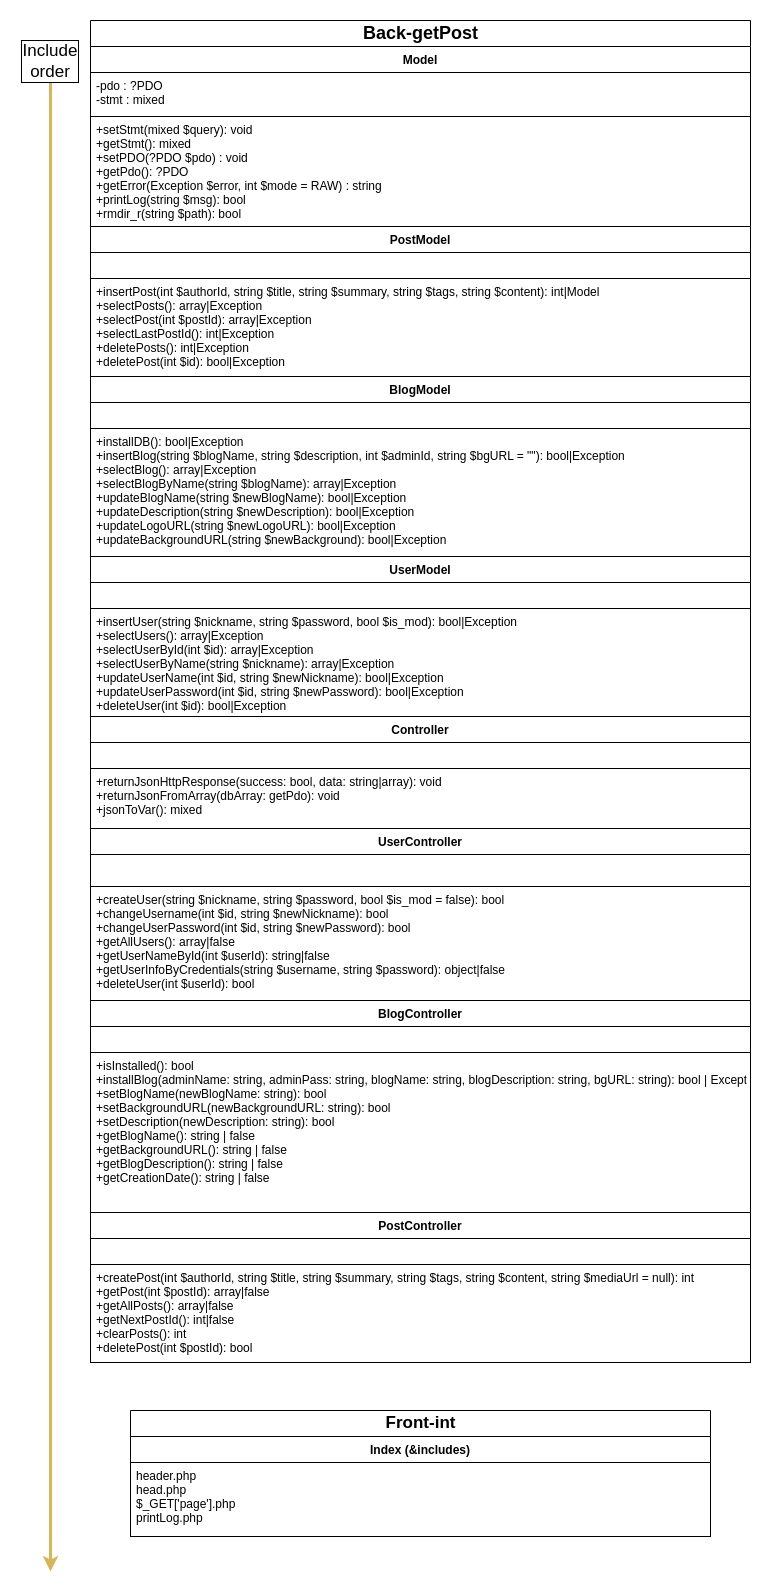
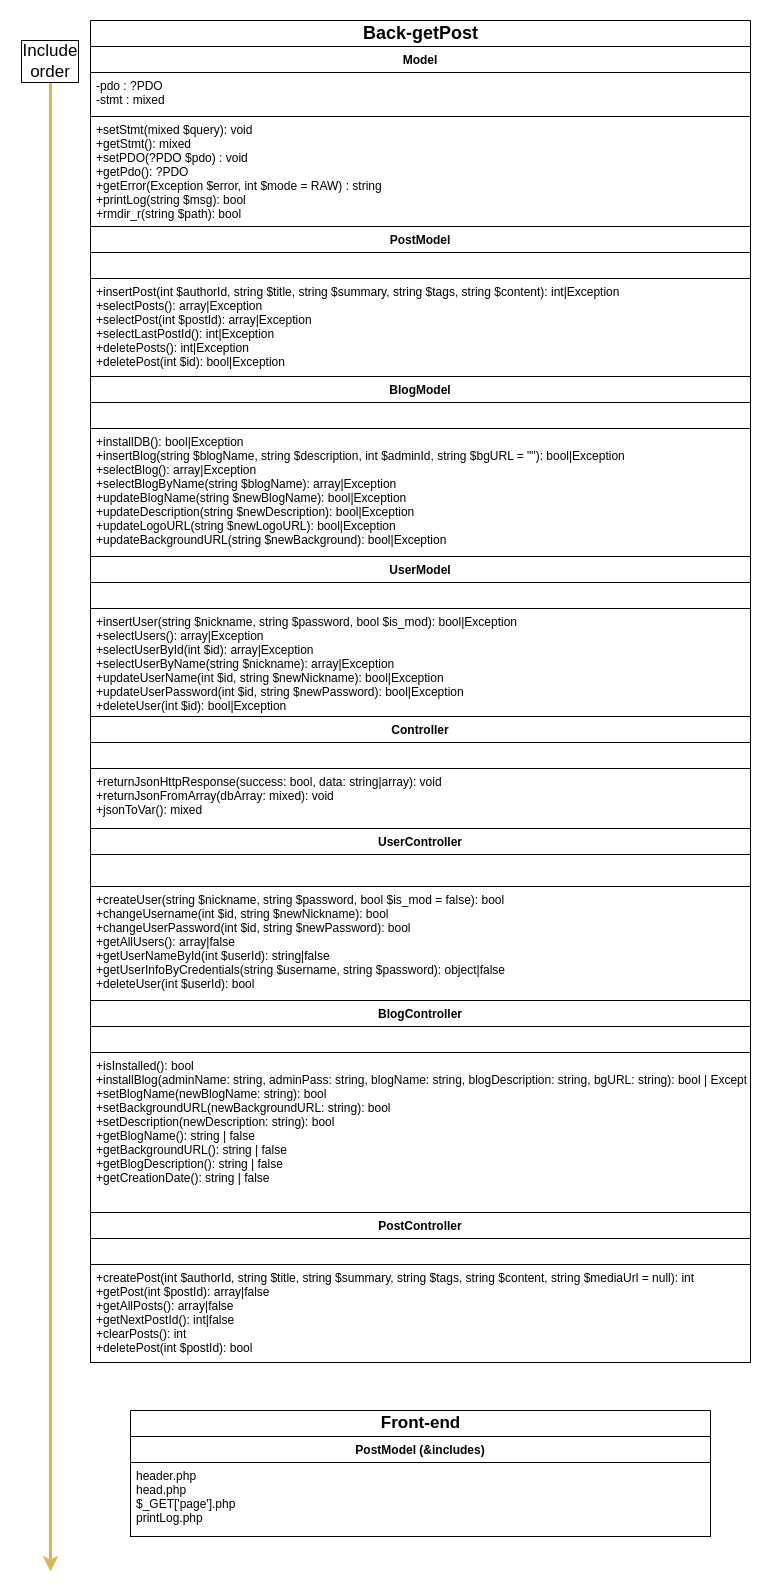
node "+insertPost(int $authorId, string $title, string $summary, string $tags, string $content): int|Model +selectPosts(): array|Exception +selectPost(int $postId): array|Exception +selectLastPostId(): int|Exception +deletePosts(): int|Exception +deletePost(int $id): bool|Exception": label "+insertPost(int $authorId, string $title, string $summary, string $tags, string $content): int|Model +selectPosts(): array|Exception +selectPost(int $postId): array|Exception +selectLastPostId(): int|Exception +deletePosts(): int|Exception +deletePost(int $id): bool|Exception" -> "+insertPost(int $authorId, string $title, string $summary, string $tags, string $content): int|Exception +selectPosts(): array|Exception +selectPost(int $postId): array|Exception +selectLastPostId(): int|Exception +deletePosts(): int|Exception +deletePost(int $id): bool|Exception"
node "+returnJsonHttpResponse(success: bool, data: string|array): void +returnJsonFromArray(dbArray: getPdo): void +jsonToVar(): mixed": label "+returnJsonHttpResponse(success: bool, data: string|array): void +returnJsonFromArray(dbArray: getPdo): void +jsonToVar(): mixed" -> "+returnJsonHttpResponse(success: bool, data: string|array): void +returnJsonFromArray(dbArray: mixed): void +jsonToVar(): mixed"
node "Front-int": label "Front-int" -> "Front-end"
node "Index (&includes)": label "Index (&includes)" -> "PostModel (&includes)"
